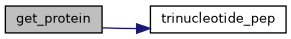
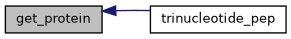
edge "get_protein" -> "trinucleotide_pep": reversed
